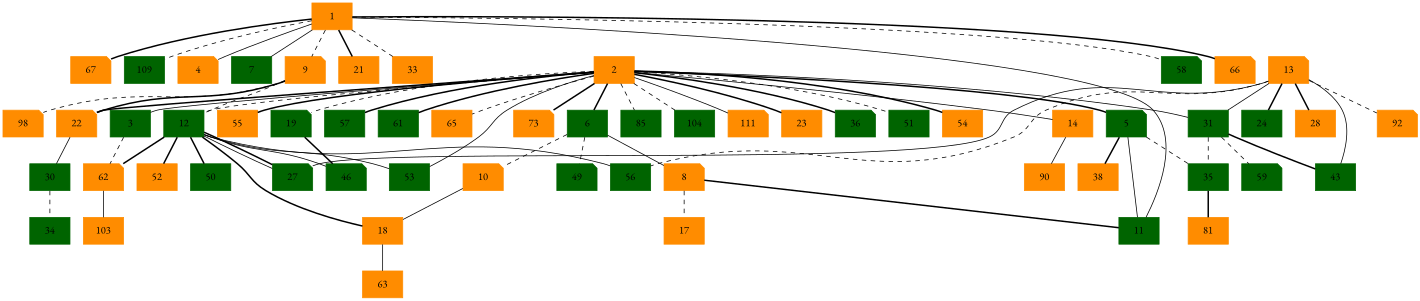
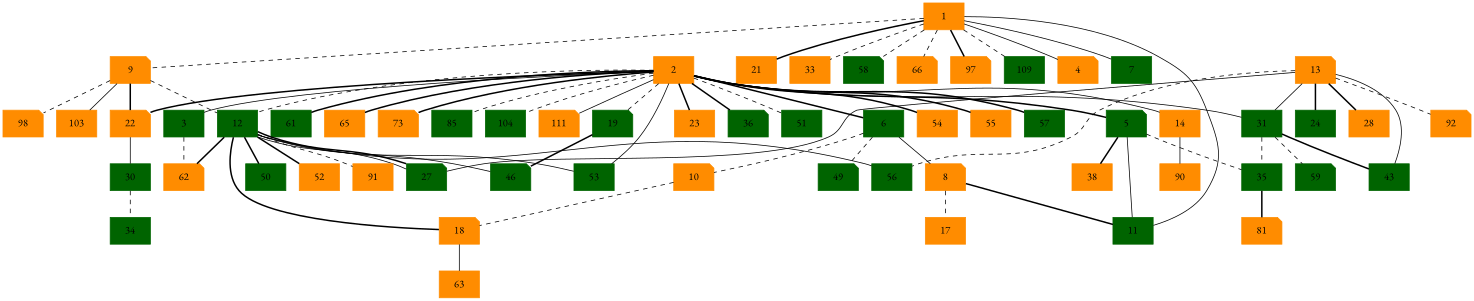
edge "1" -- "66": style bold -> dashed
node "67": label "67" -> "97"
edge "2" -- "65": style dashed -> bold
node "91": added
edge "62" -- "103": now "9" -- "103"
edge "10" -- "18": style solid -> dashed
node "18": shape box -> note
node "81": shape box -> note
